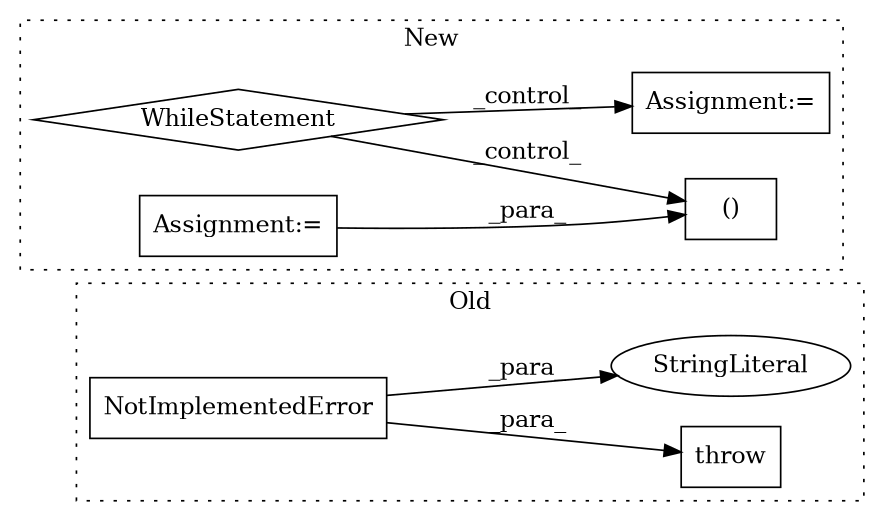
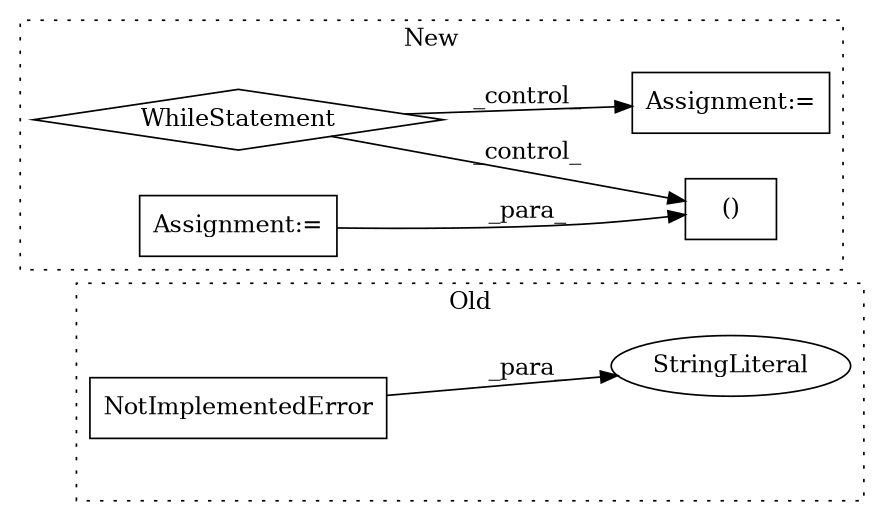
node "throw": removed
